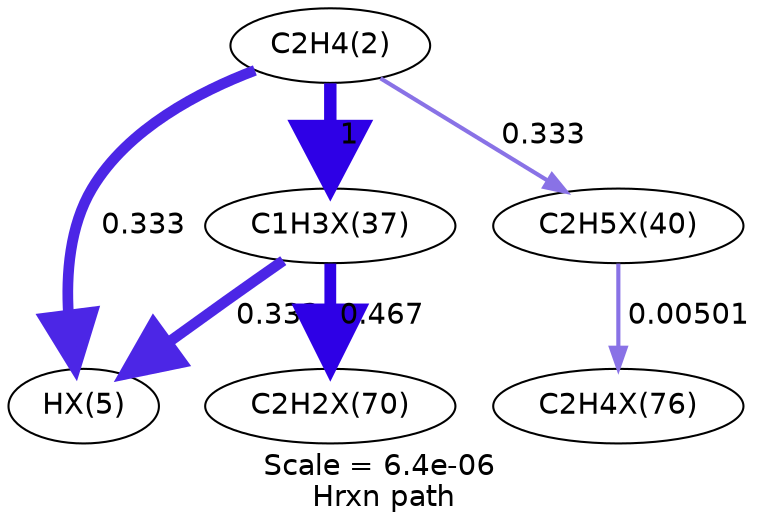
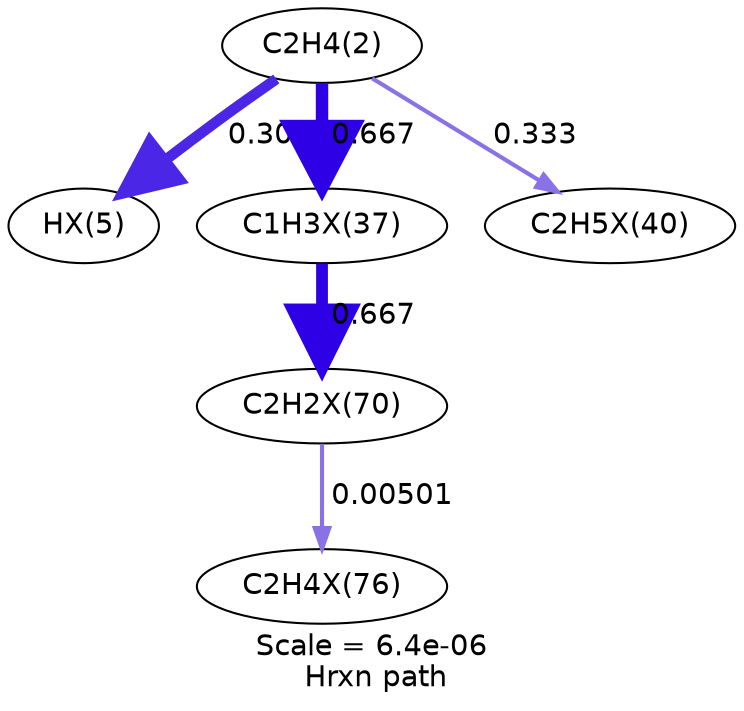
edge "C2H4(2)" -> "C1H3X(37)": label " 1" -> " 0.667"
edge "C2H4(2)" -> "HX(5)": label " 0.333" -> " 0.303"
edge "C1H3X(37)" -> "HX(5)": removed, label "0.333"
edge "C2H5X(40)" -> "C2H4X(76)": now "C2H2X(70)" -> "C2H4X(76)"
edge "C1H3X(37)" -> "C2H2X(70)": label " 0.467" -> " 0.667"
